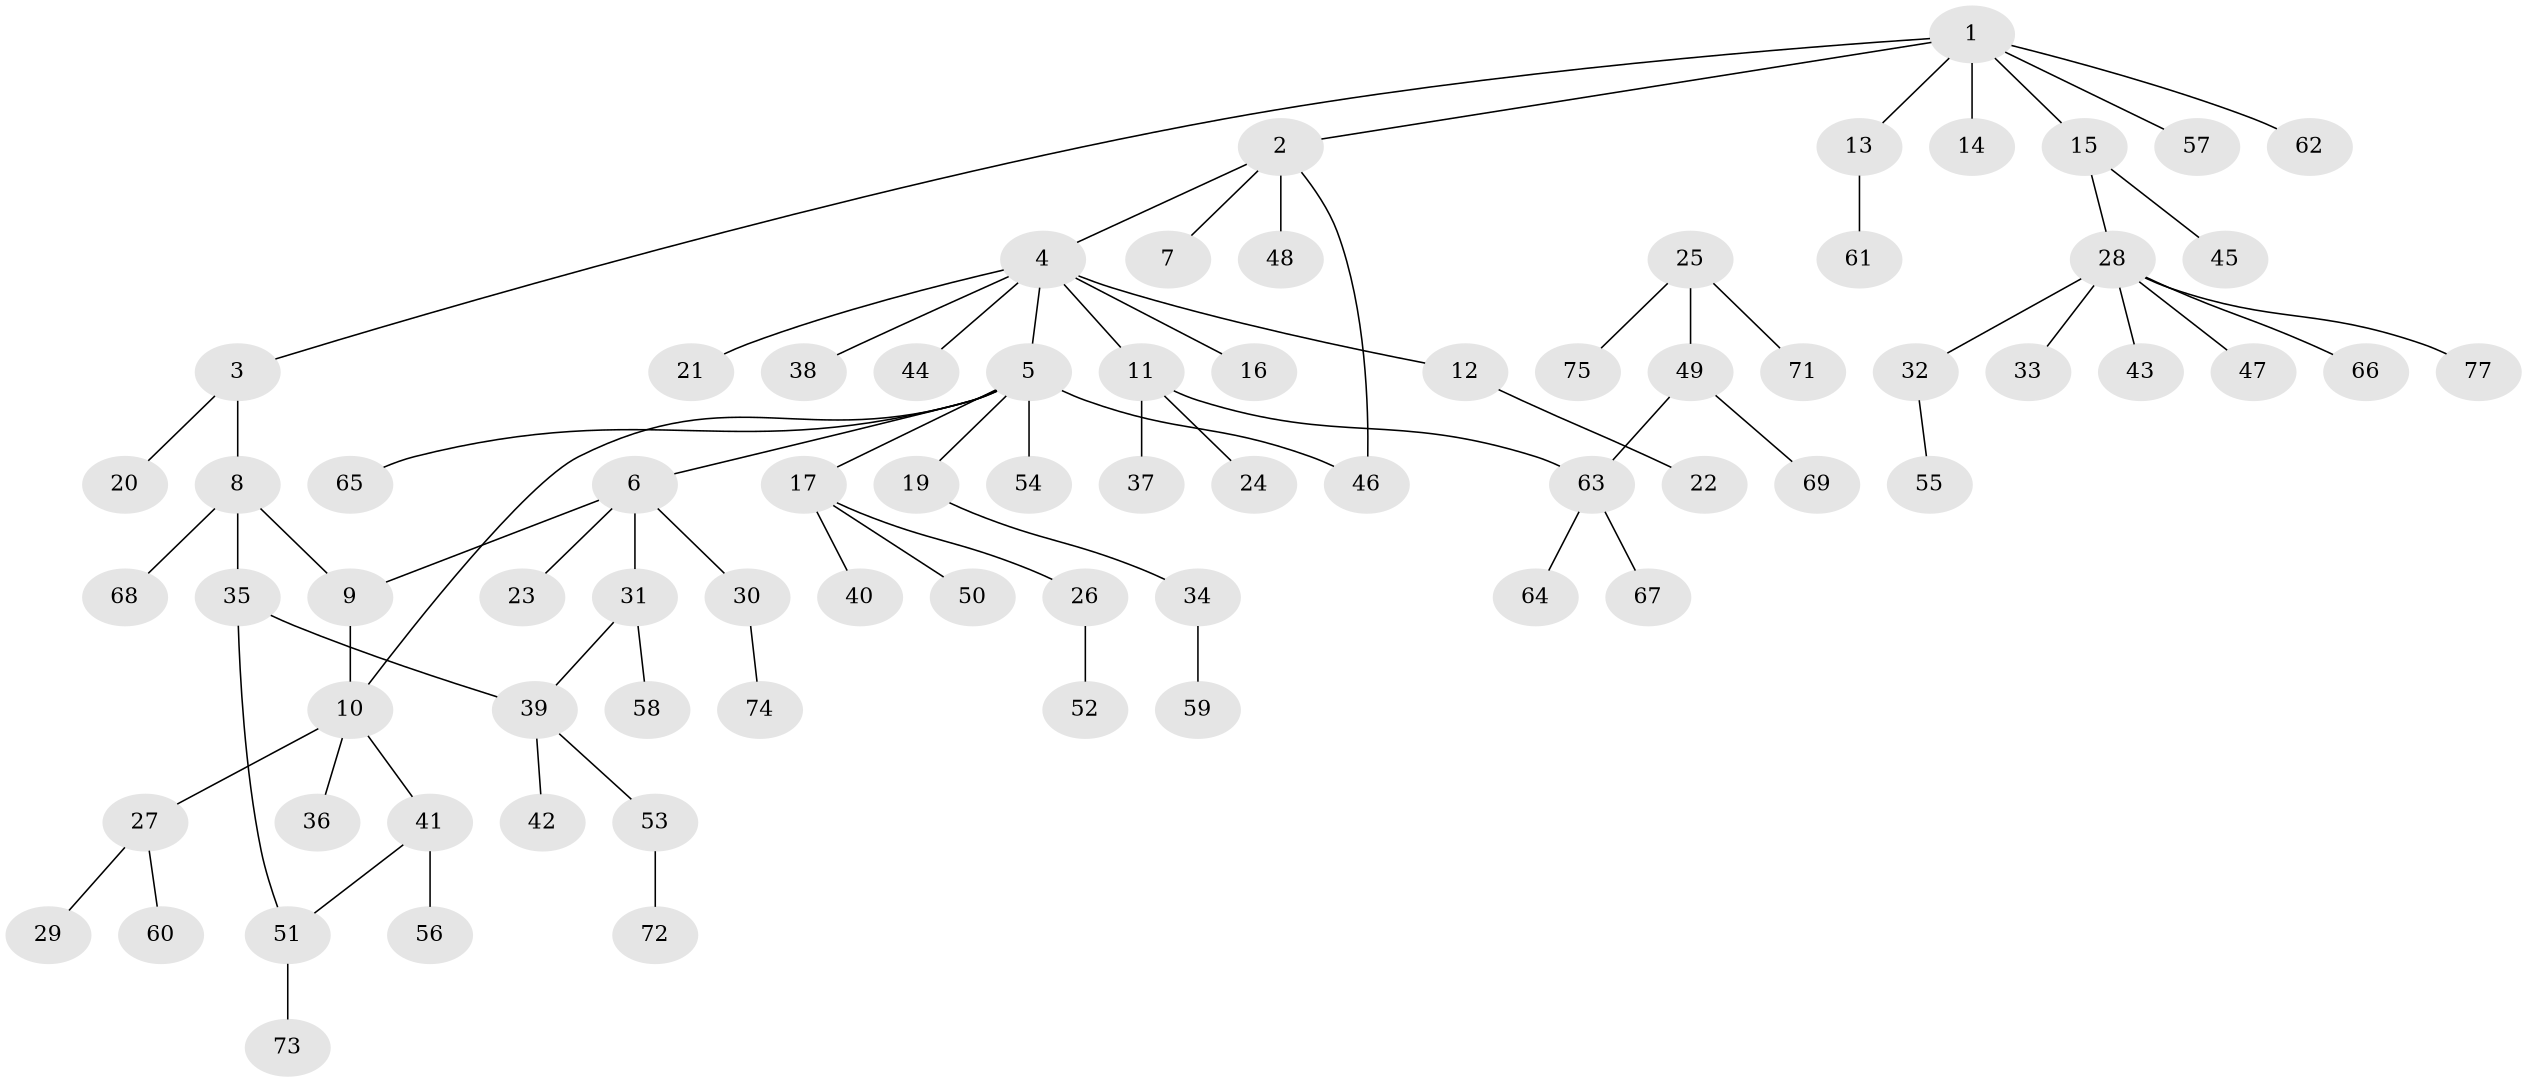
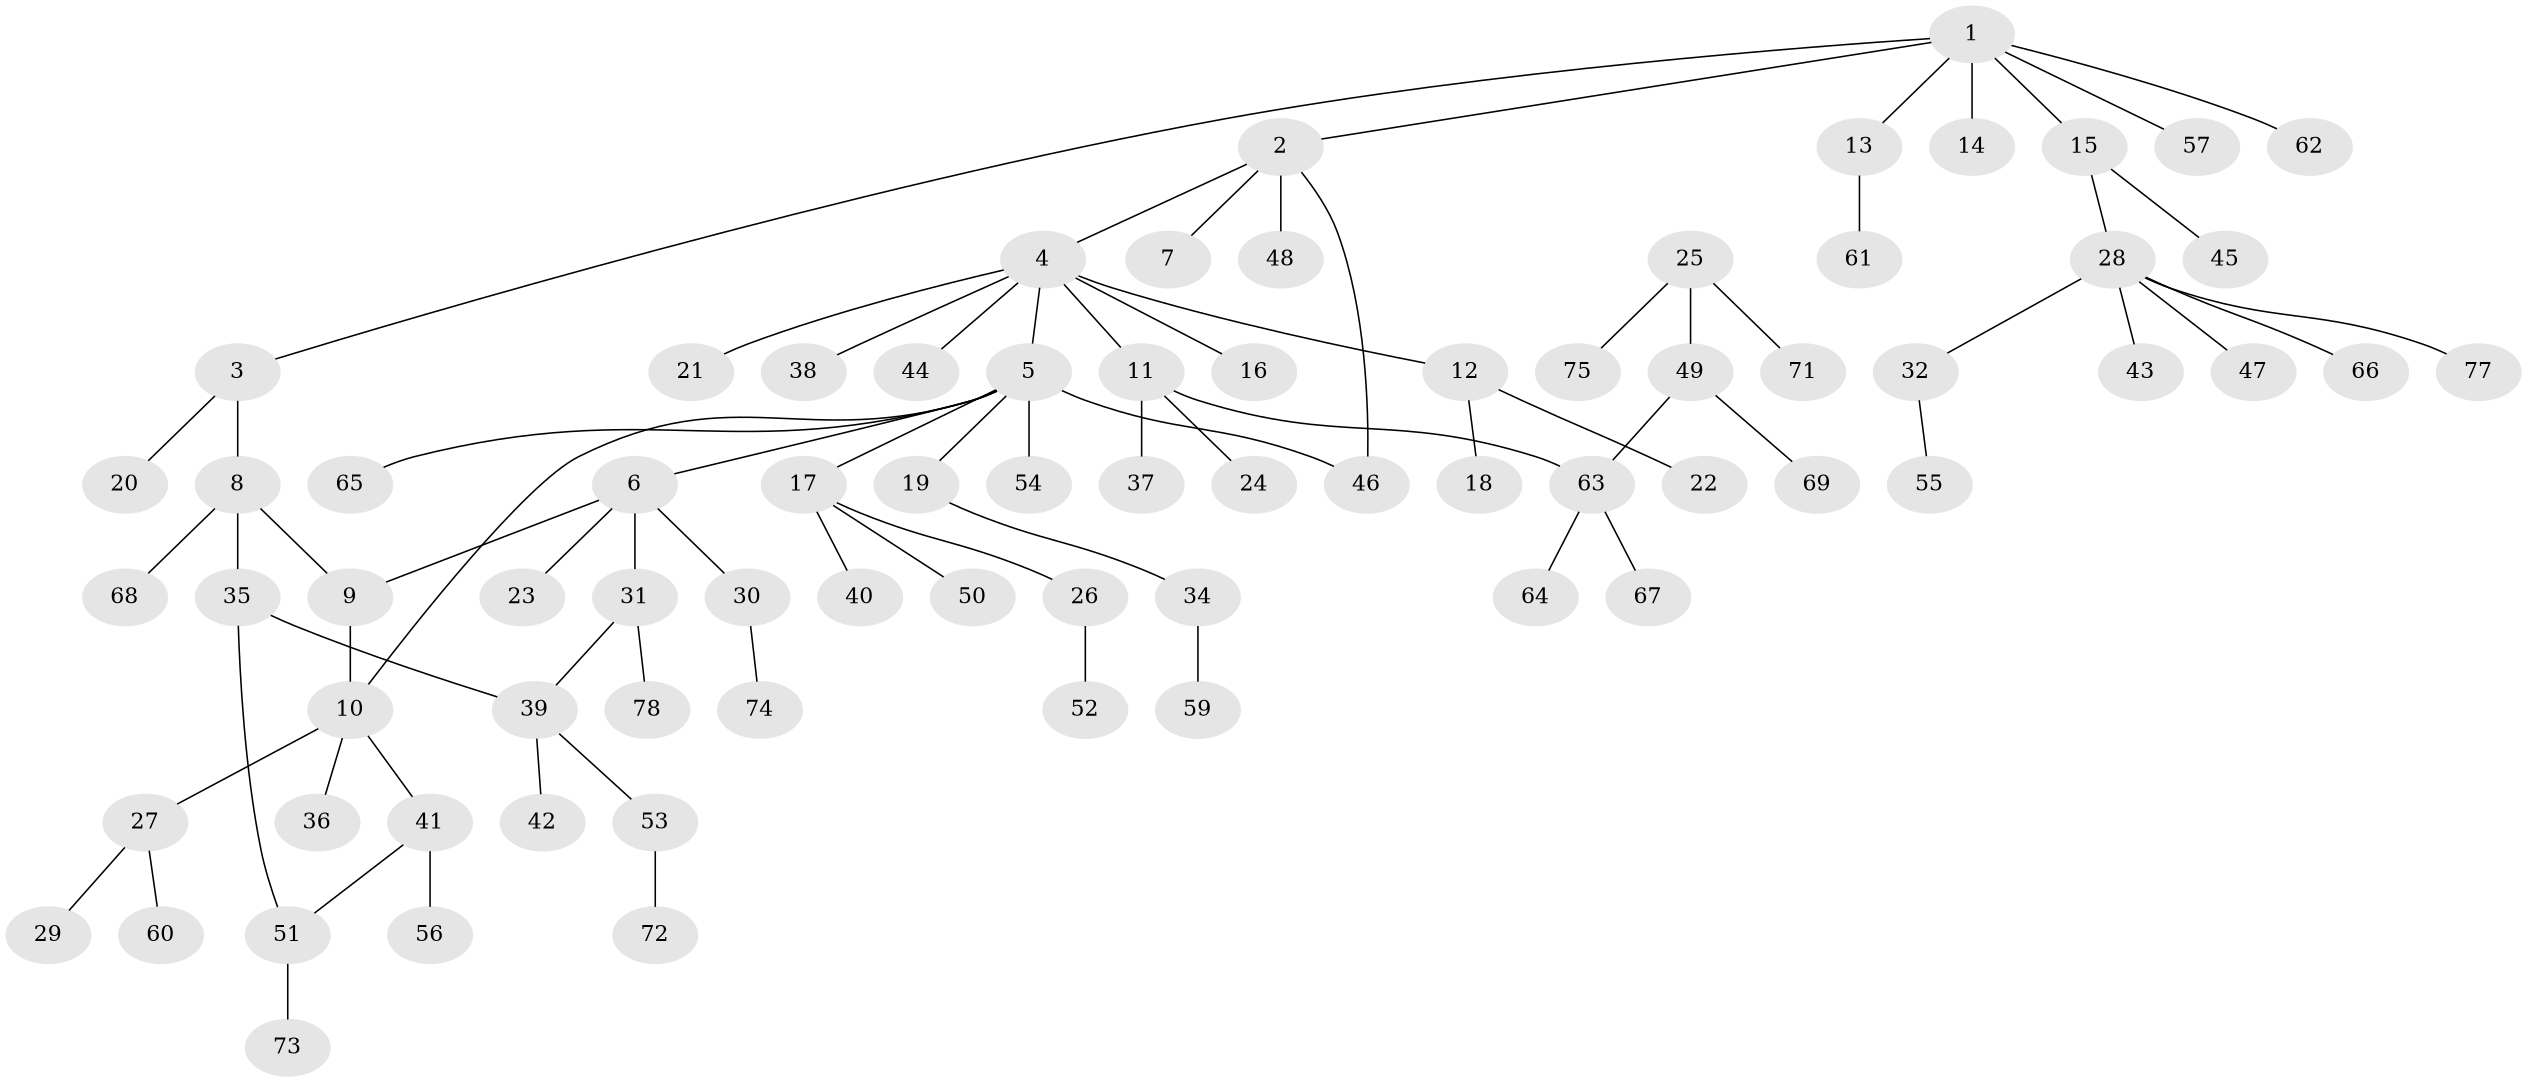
node "33": removed
node "18": added
node "58": label "58" -> "78"
